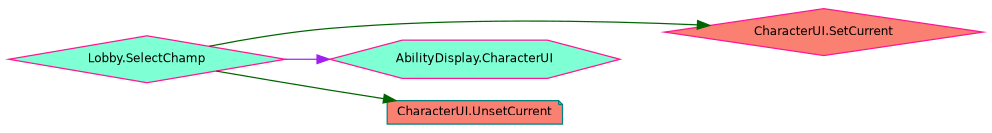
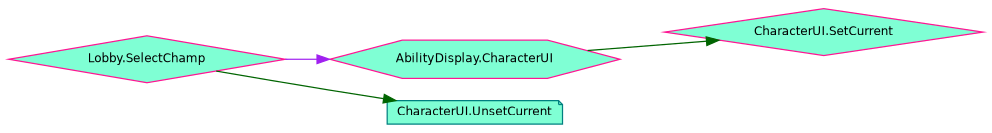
edge "Lobby.SelectChamp" -> "CharacterUI.SetCurrent": now "AbilityDisplay.CharacterUI" -> "CharacterUI.SetCurrent"
node "CharacterUI.SetCurrent": fillcolor salmon -> aquamarine
node "CharacterUI.UnsetCurrent": fillcolor salmon -> aquamarine
